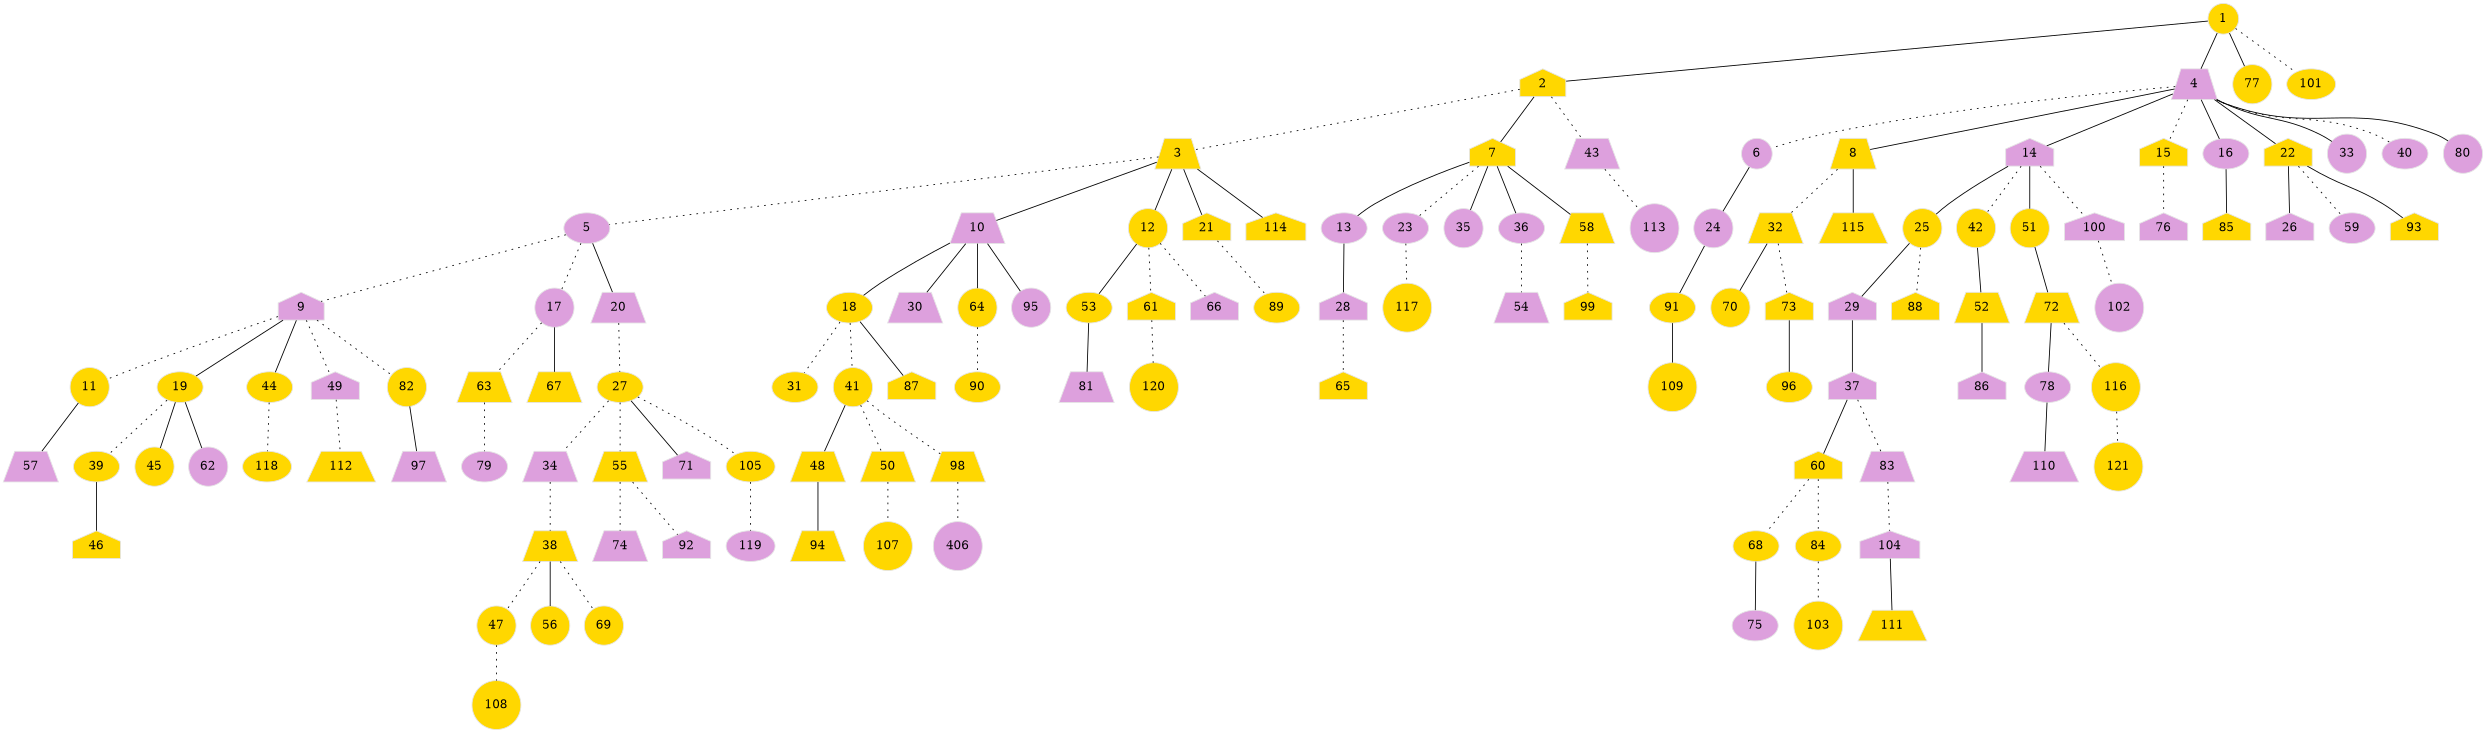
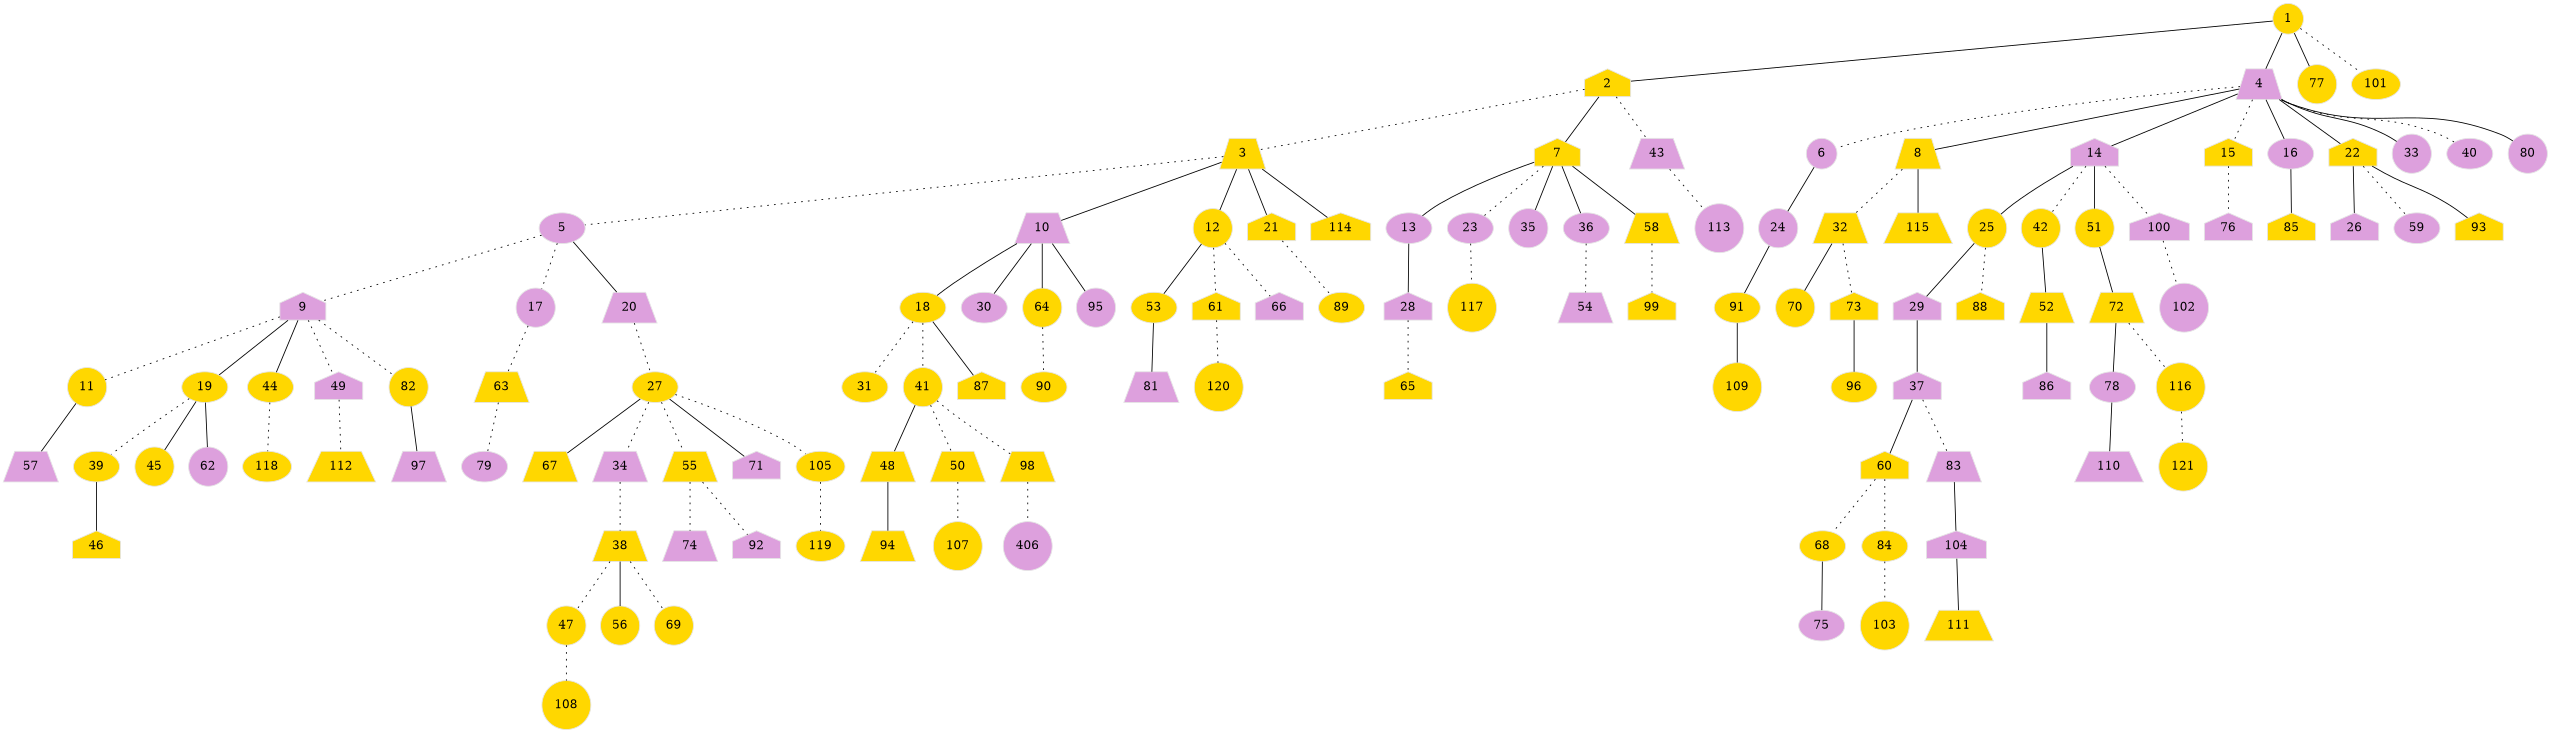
node "30": shape trapezium -> ellipse
edge "17" -- "67": now "27" -- "67"
edge "83" -- "104": style dotted -> solid
node "119": fillcolor plum -> gold
